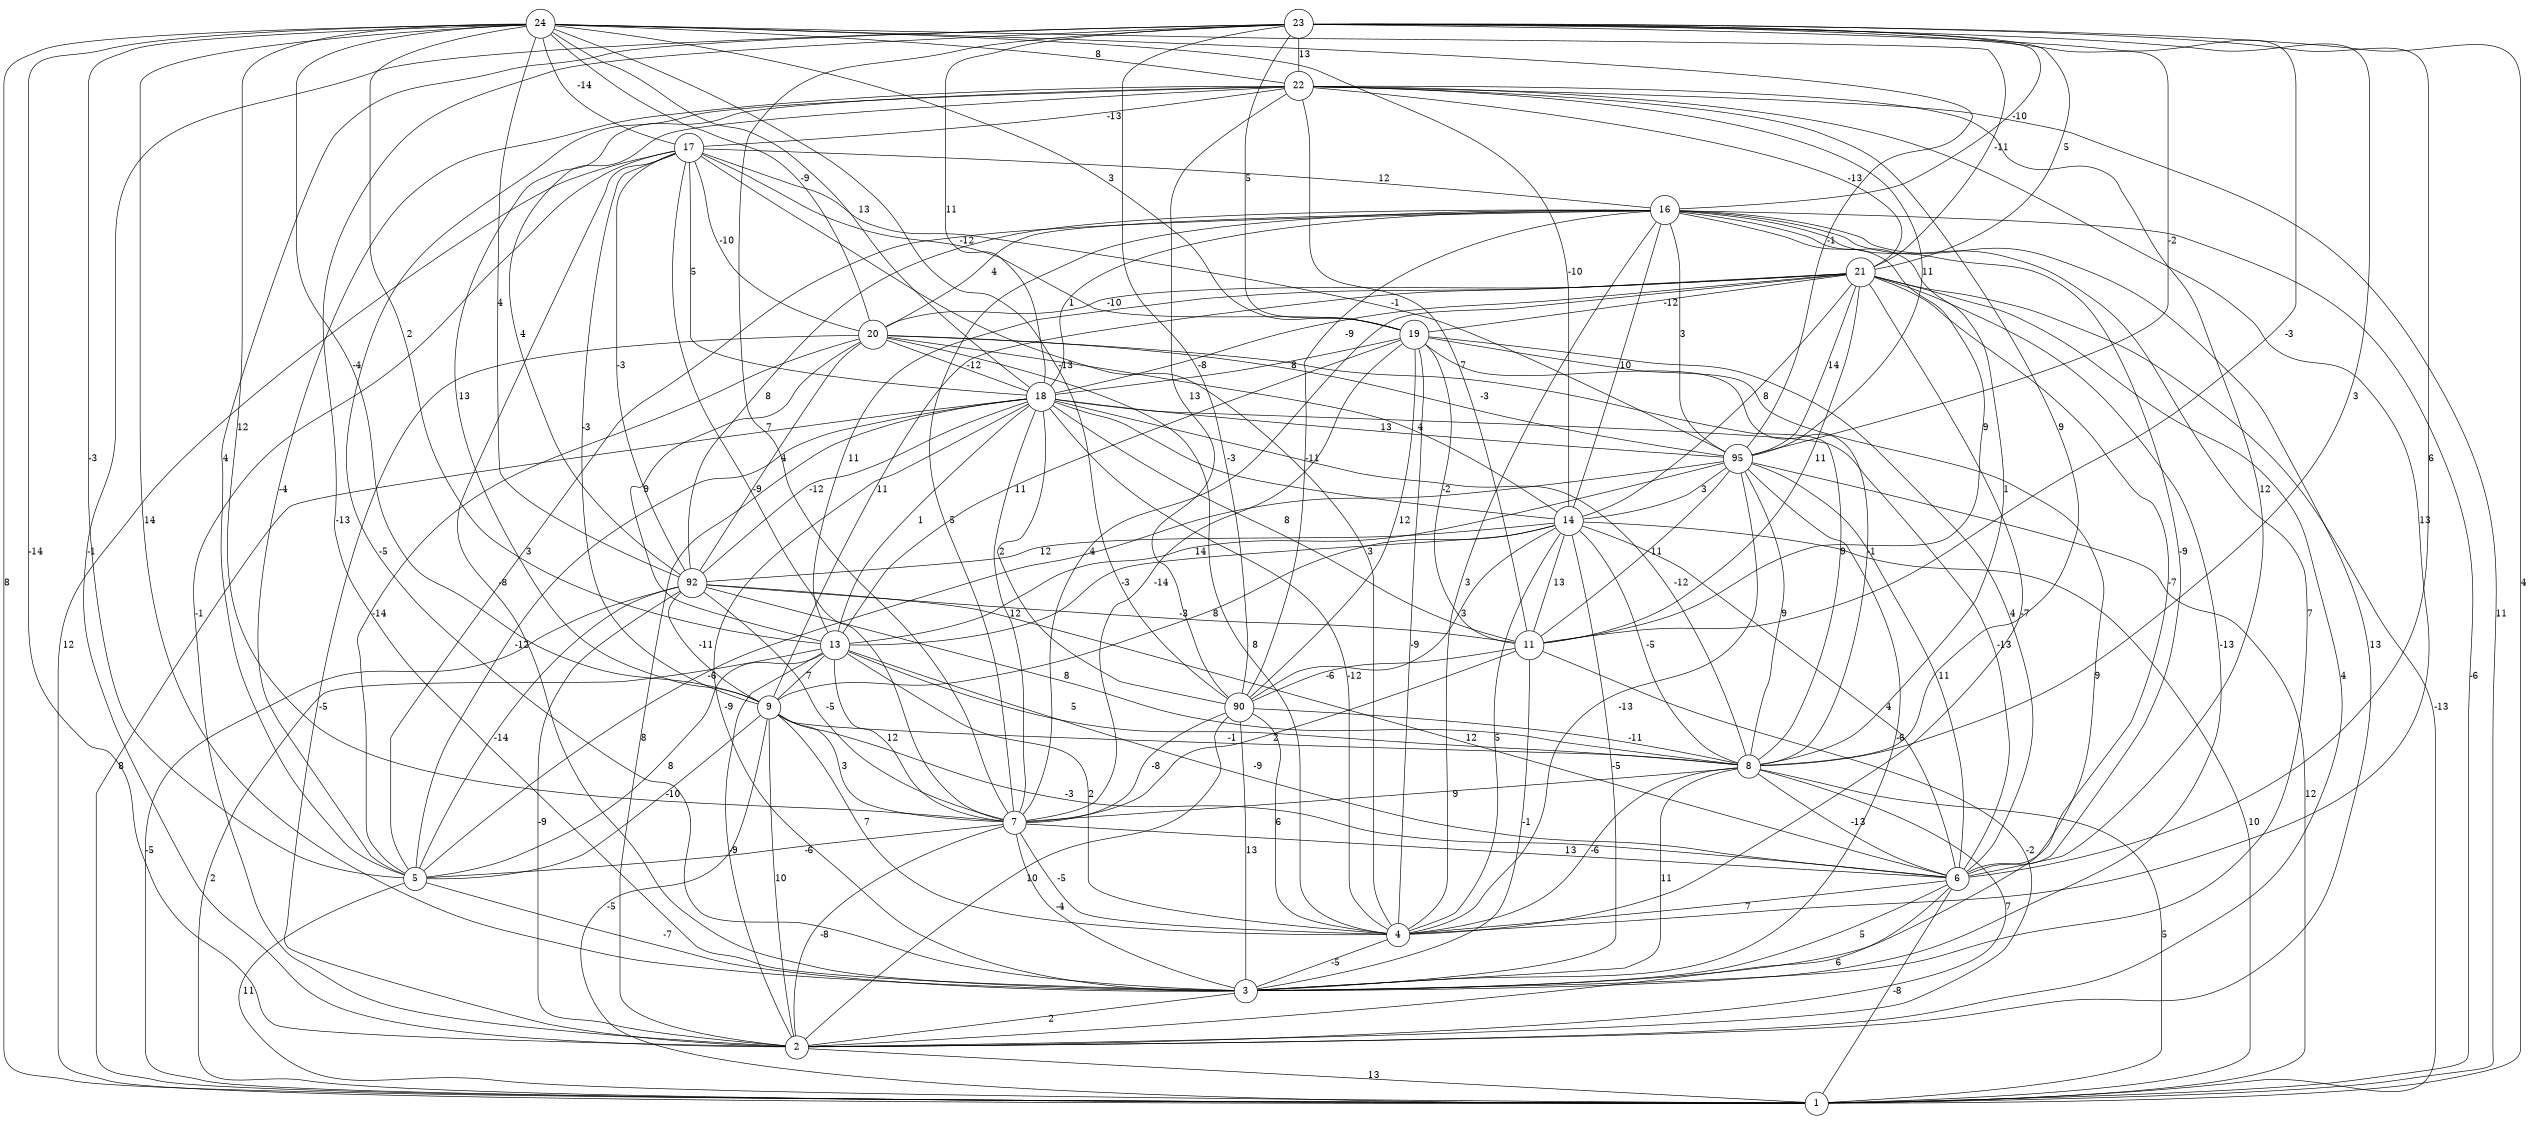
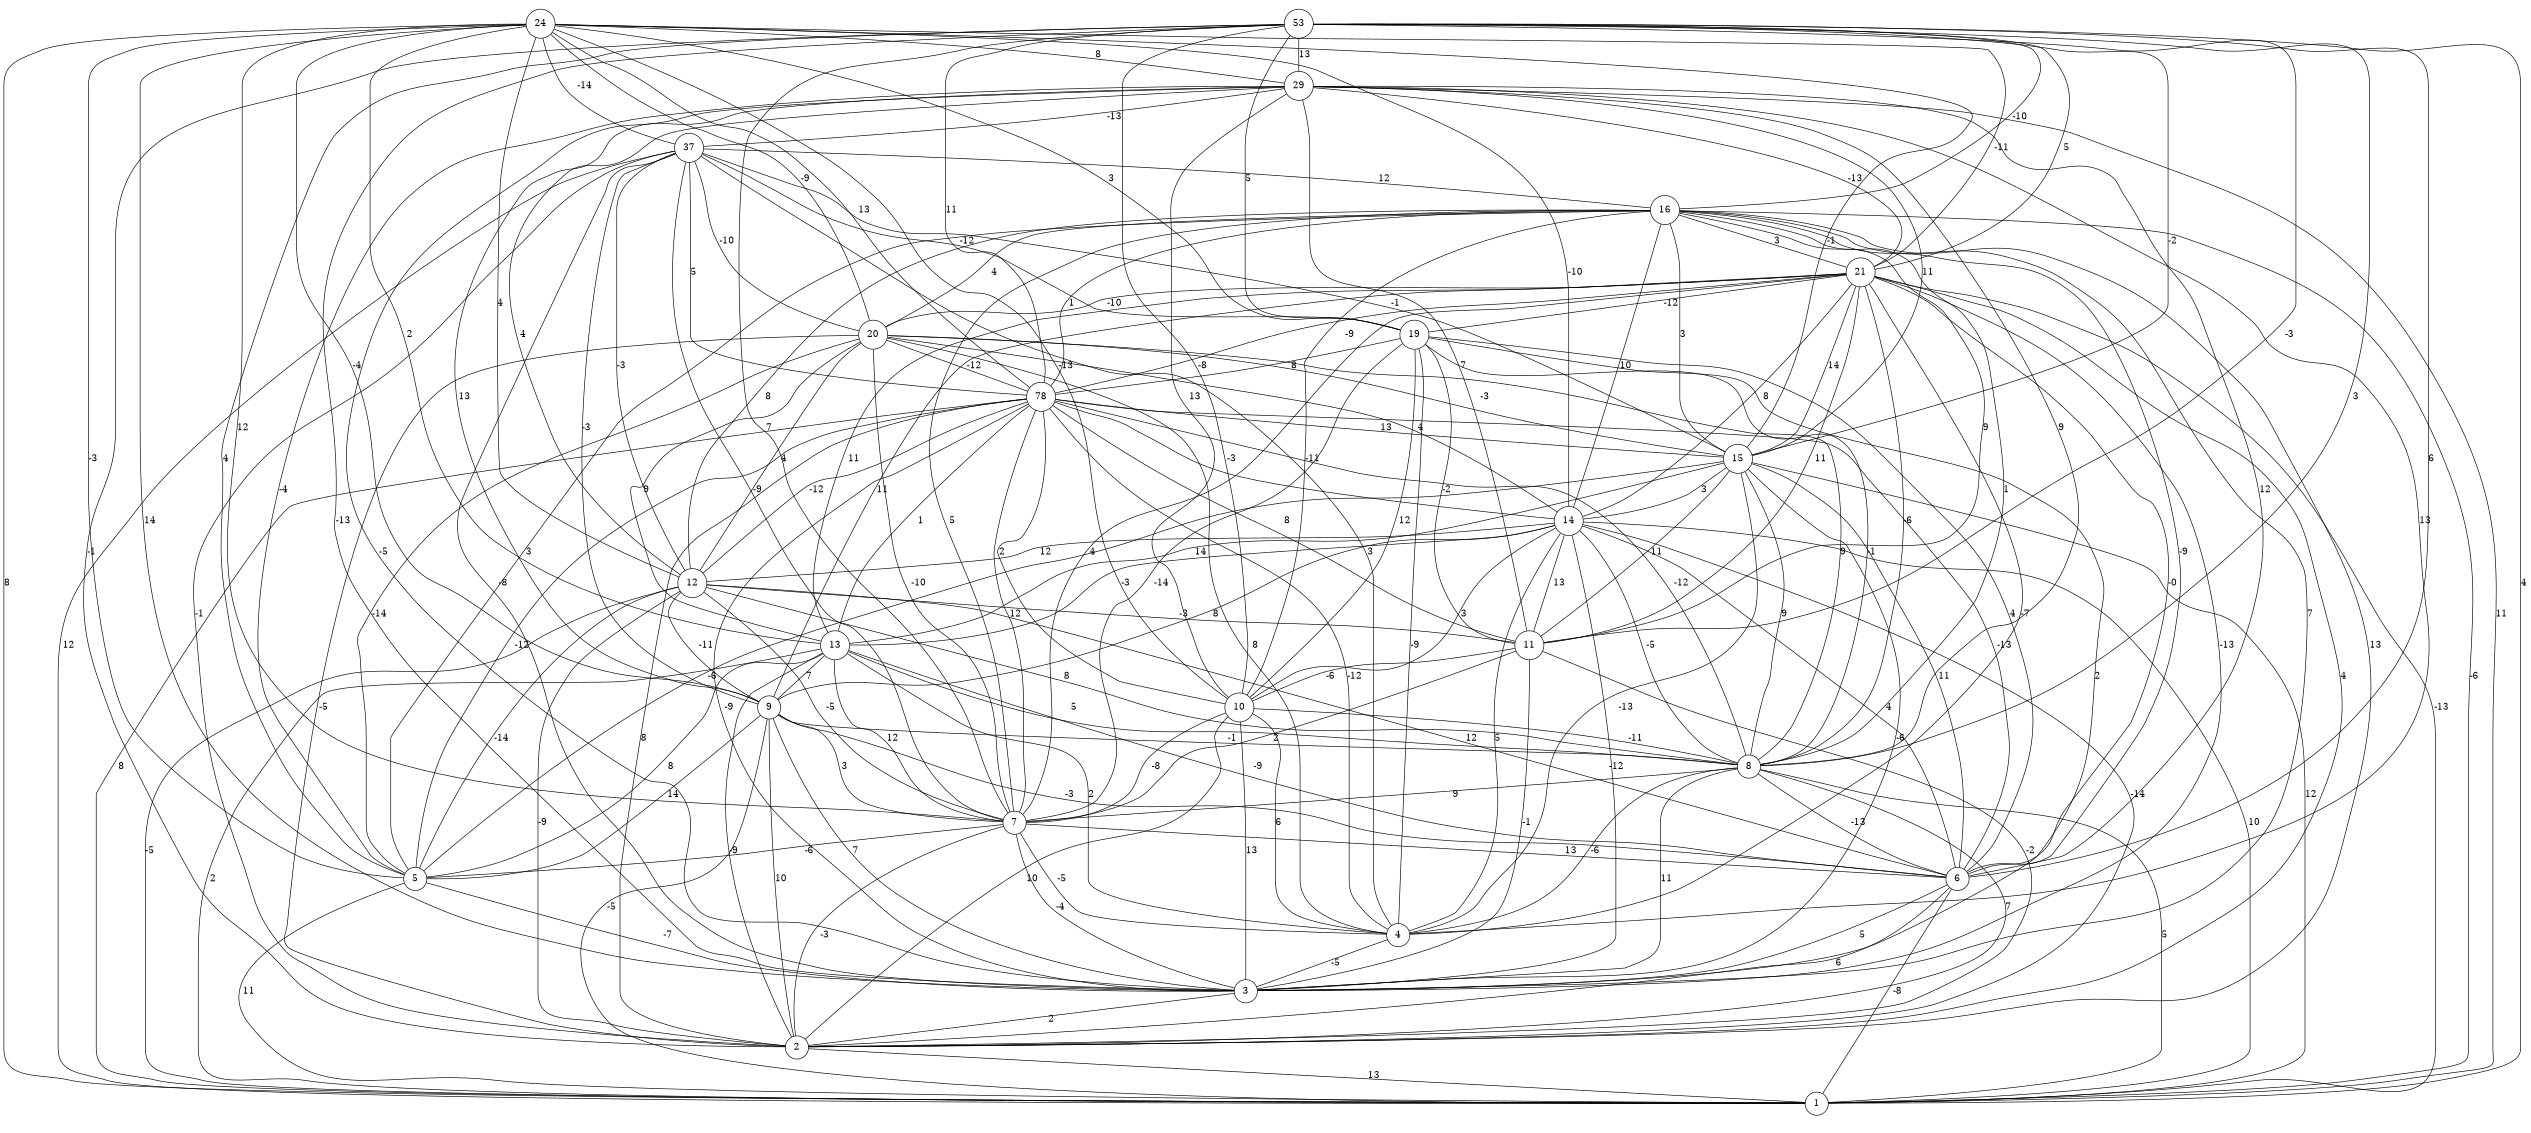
node "23": label "23" -> "53"
node "22": label "22" -> "29"
node "17": label "17" -> "37"
node "18": label "18" -> "78"
edge "19" -- "13": removed, label "11"
node "95": label "95" -> "15"
edge "21" -- "8": added, label "-6"
edge "16" -- "4": now "16" -- "21"
node "92": label "92" -> "12"
edge "21" -- "6": label "-7" -> "-0"
edge "20" -- "7": added, label "-10"
edge "24" -- "2": now "14" -- "2"
edge "19" -- "3": label "9" -> "2"
node "90": label "90" -> "10"
edge "14" -- "3": label "-5" -> "-12"
edge "9" -- "5": label "-10" -> "14"
edge "6" -- "4": removed, label "7"
edge "9" -- "4": now "9" -- "3"
edge "7" -- "2": label "-8" -> "-3"
